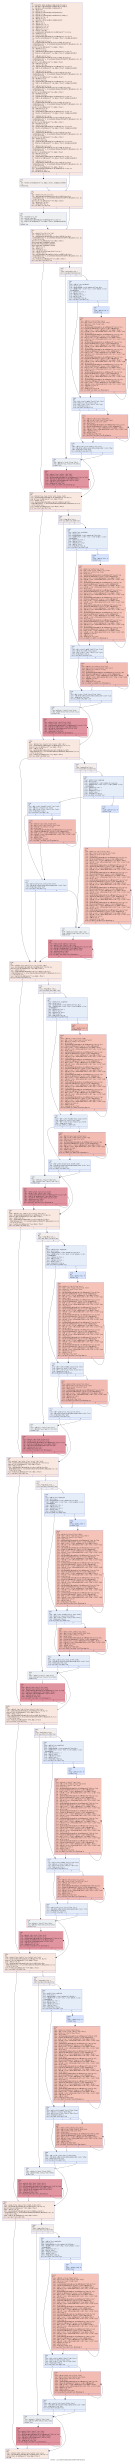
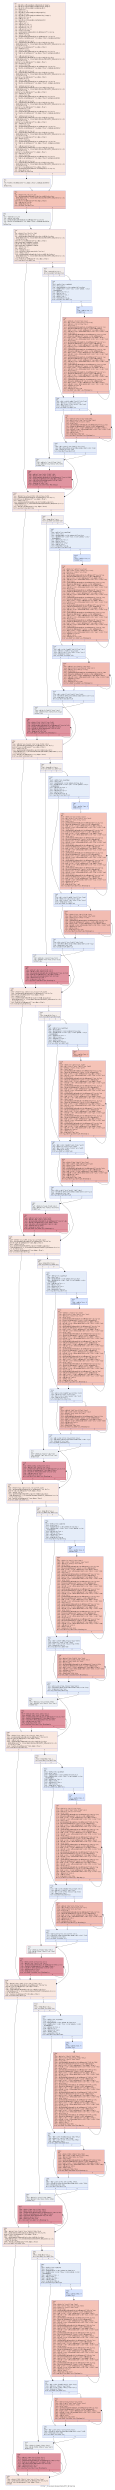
node "%84:": fillcolor #f1ccb870 -> #e8765c70
edge "%309:" -> "%377:": now "%309:" -> "%356:"
